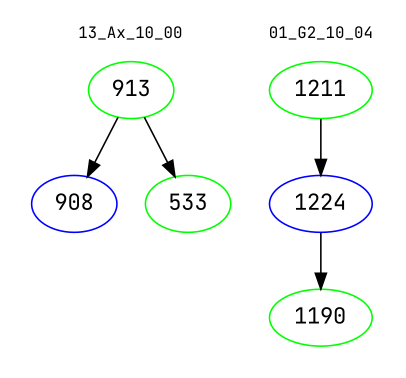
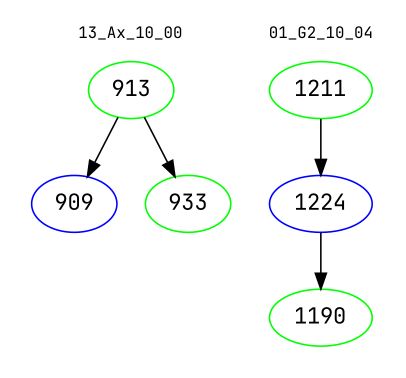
node "908": label "908" -> "909"
node "533": label "533" -> "933"
